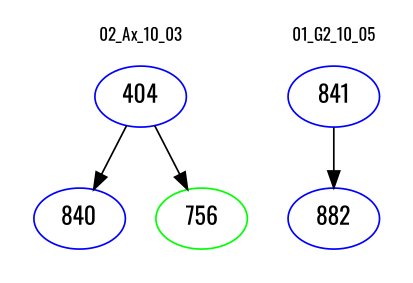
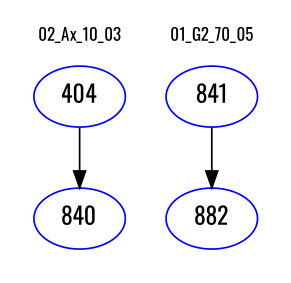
cluster "01_G2_10_05": label "01_G2_10_05" -> "01_G2_70_05"
node "756": removed
